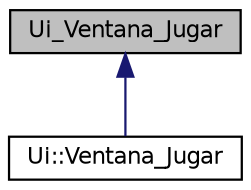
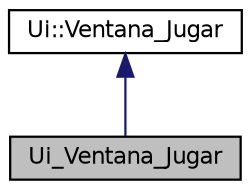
edge "Ui::Ventana_Jugar" -> "Ui_Ventana_Jugar": reversed
